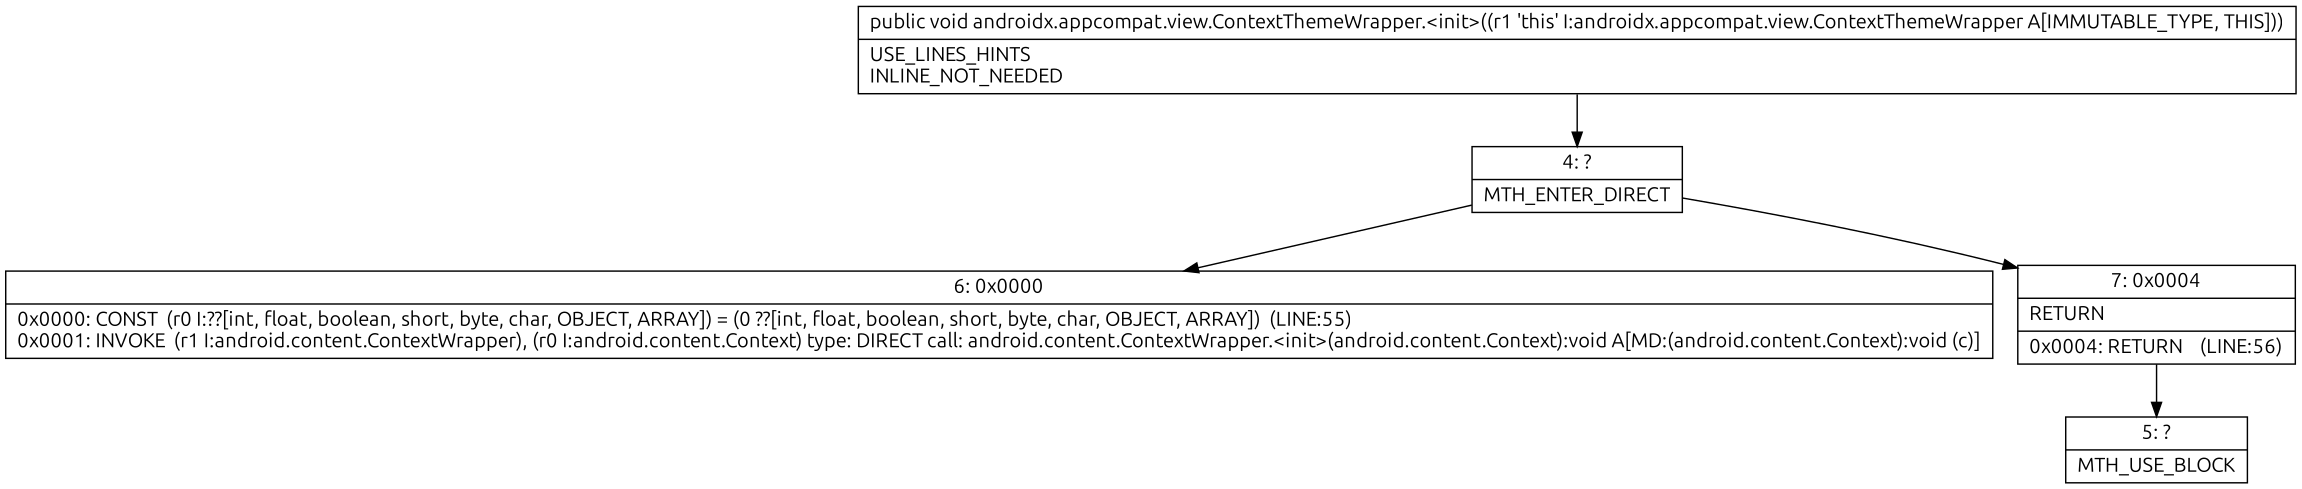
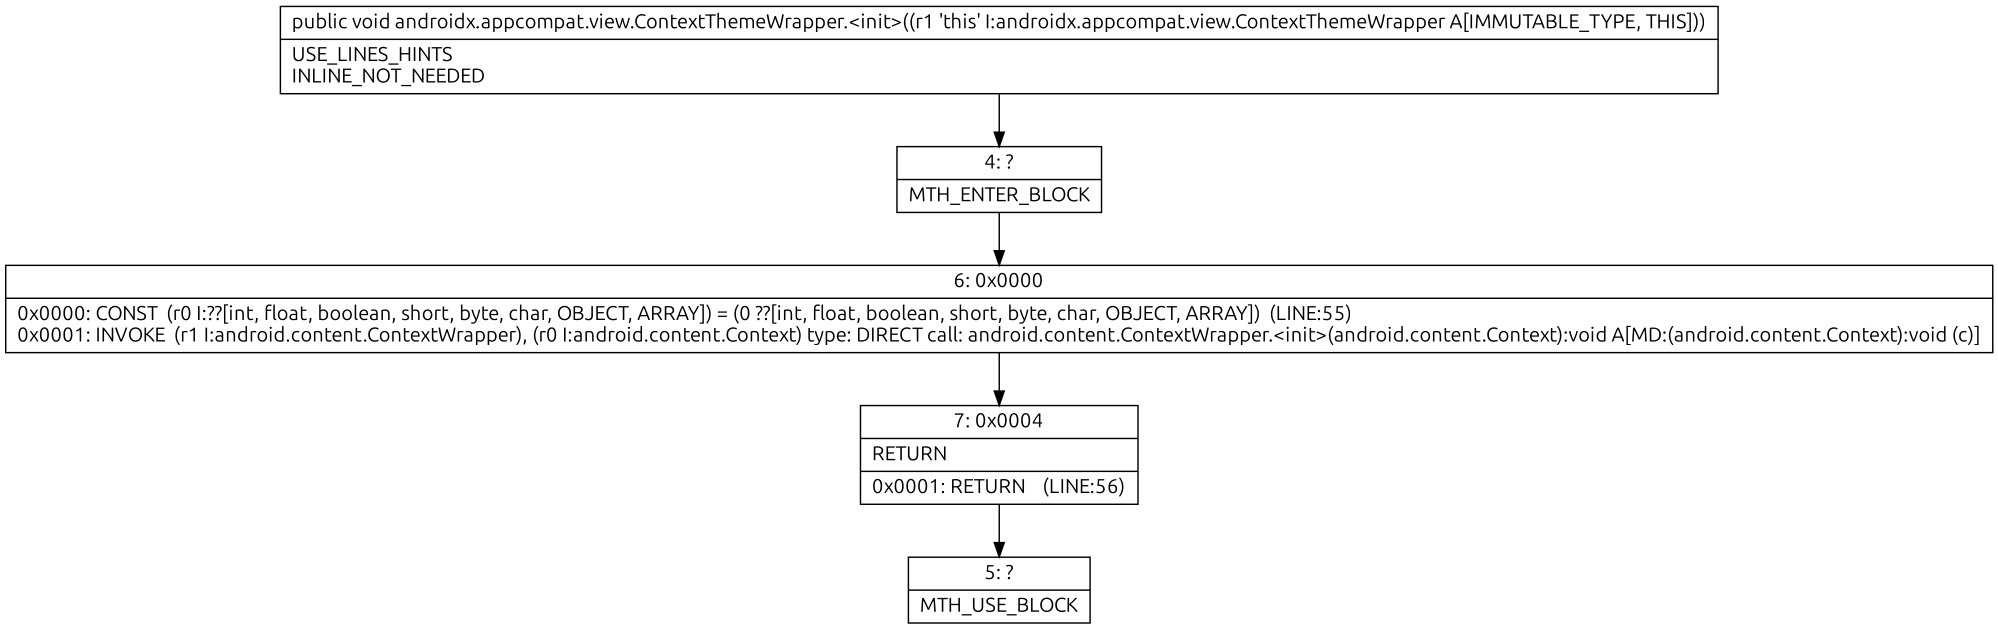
node "4: ?": text "MTH_ENTER_DIRECT" -> "MTH_ENTER_BLOCK"
edge "4: ?" -> "7: 0x0004": now "6: 0x0000" -> "7: 0x0004"
node "7: 0x0004": text "0x0004: RETURN    (LINE:56)" -> "0x0001: RETURN    (LINE:56)"
